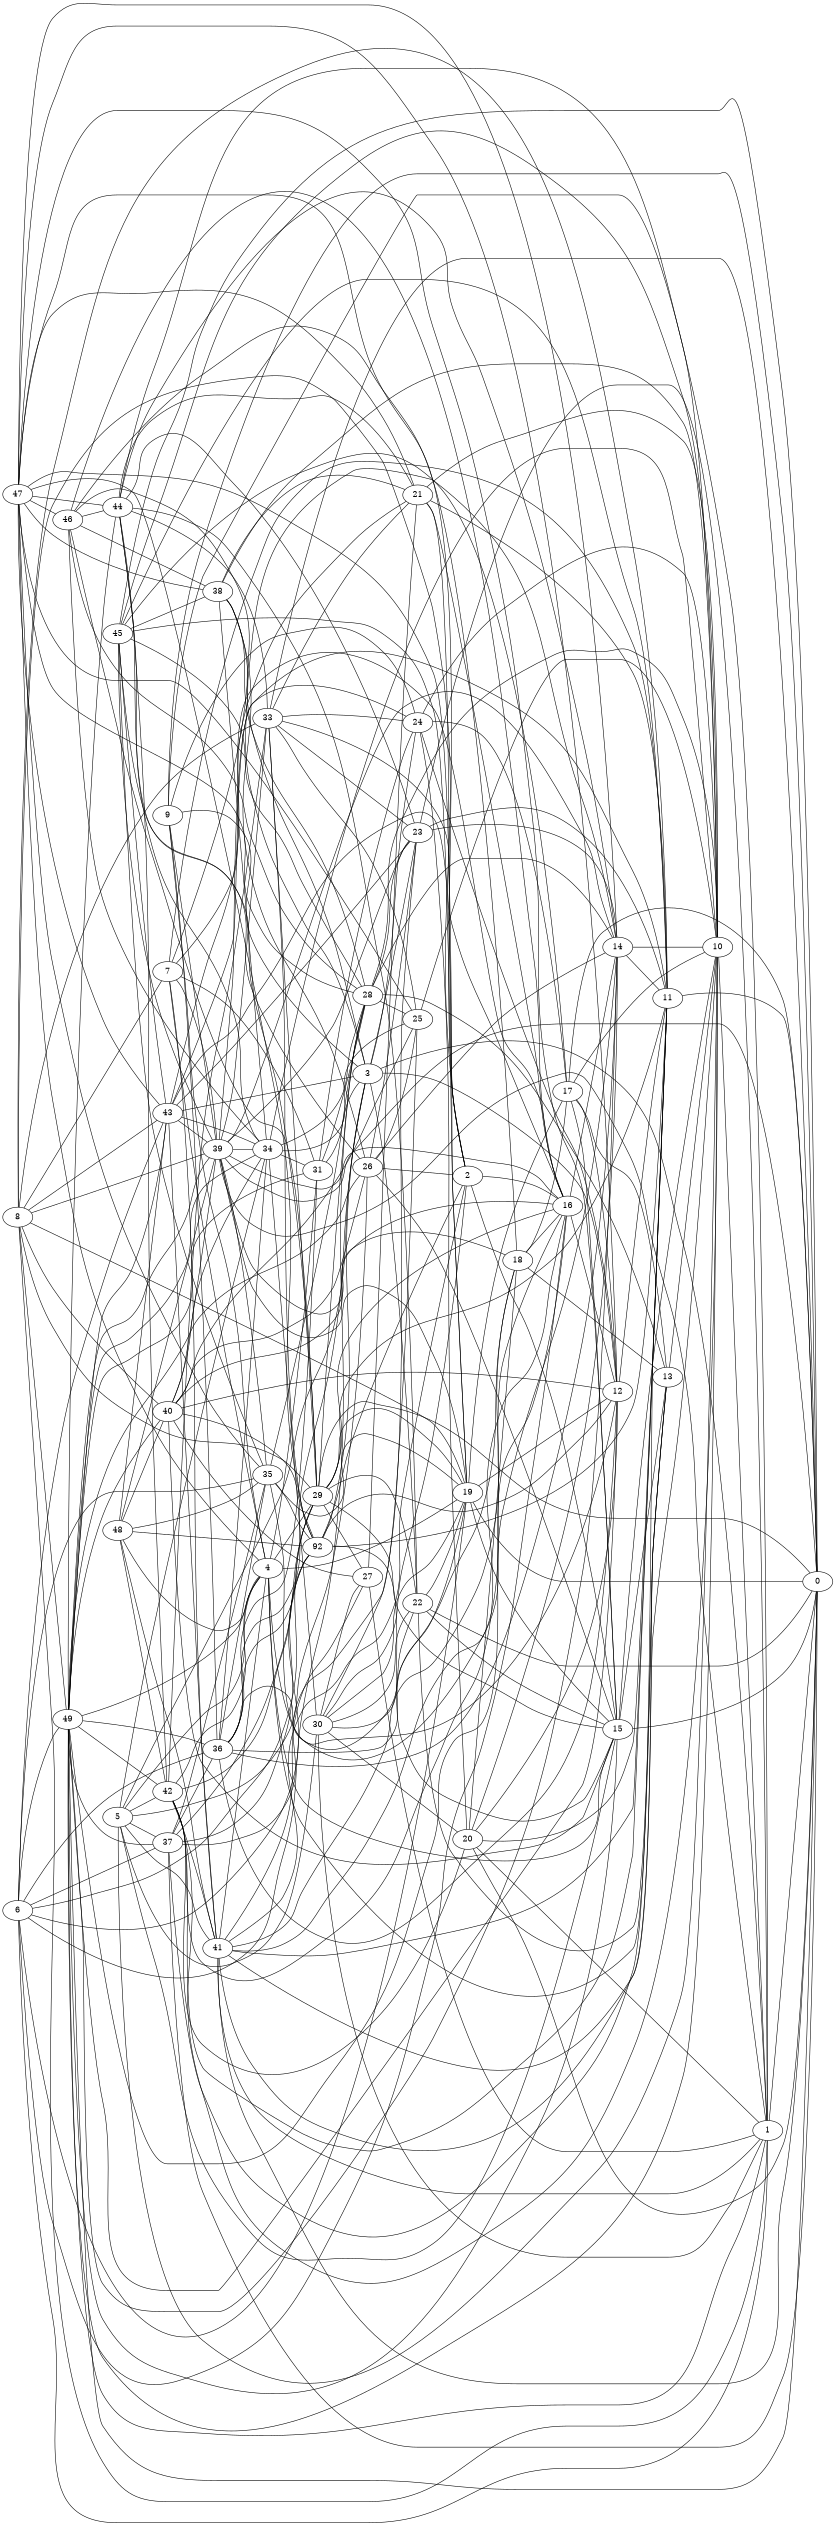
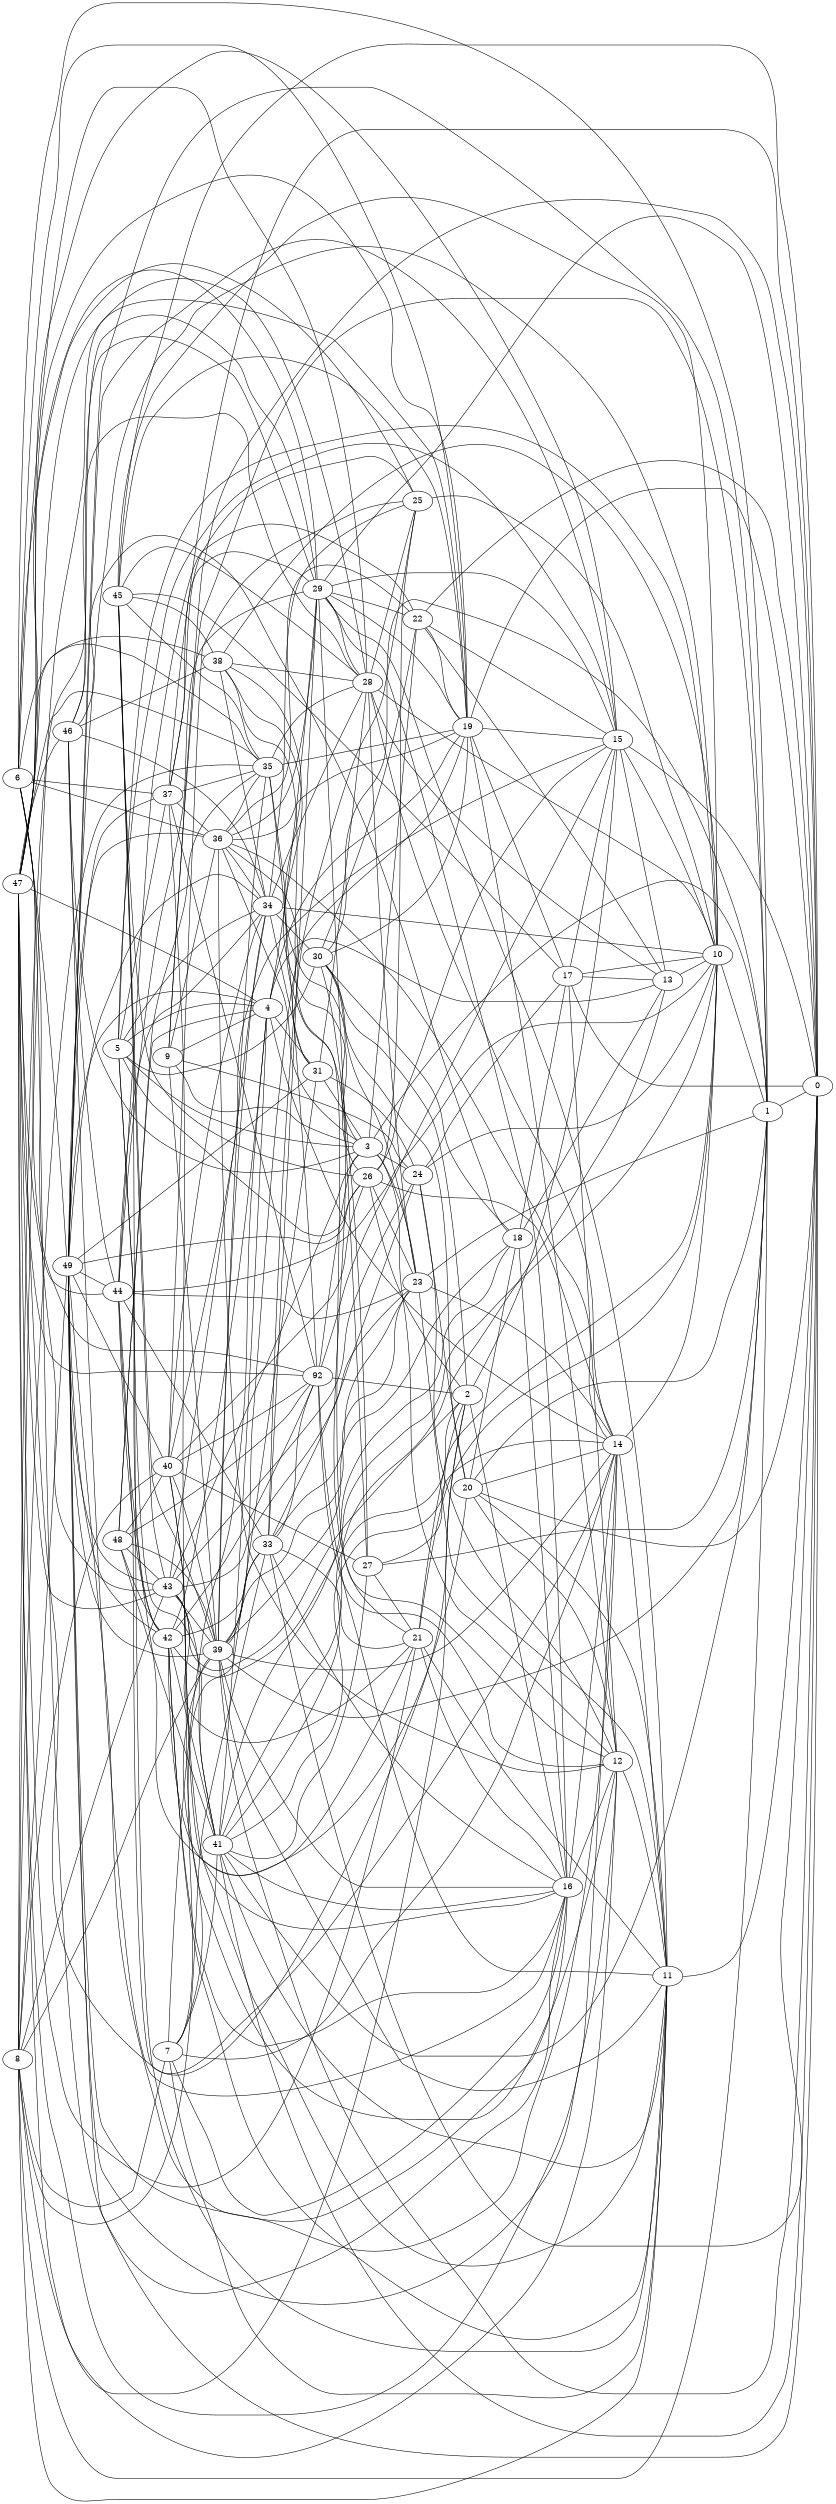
edge "35" -- "8": added
edge "14" -- "27": added
edge "4" -- "15": removed
